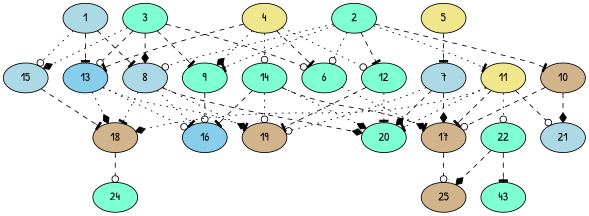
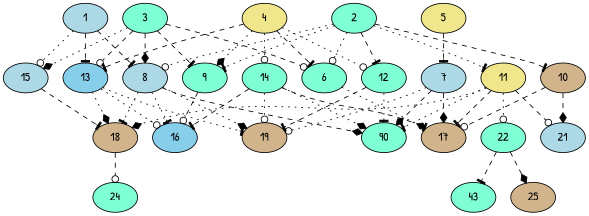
node "20": label "20" -> "90"
edge "17" -> "25": removed
